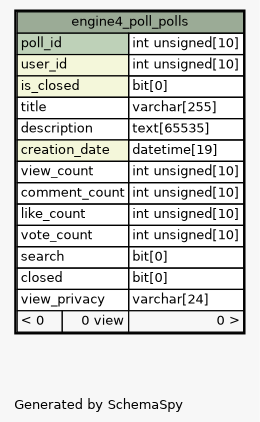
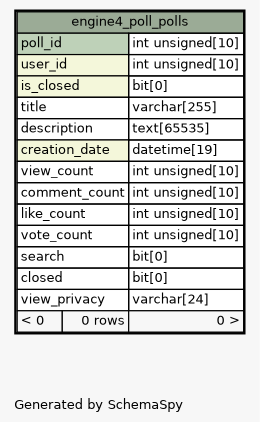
node "engine4_poll_polls": text "0 view" -> "0 rows"
